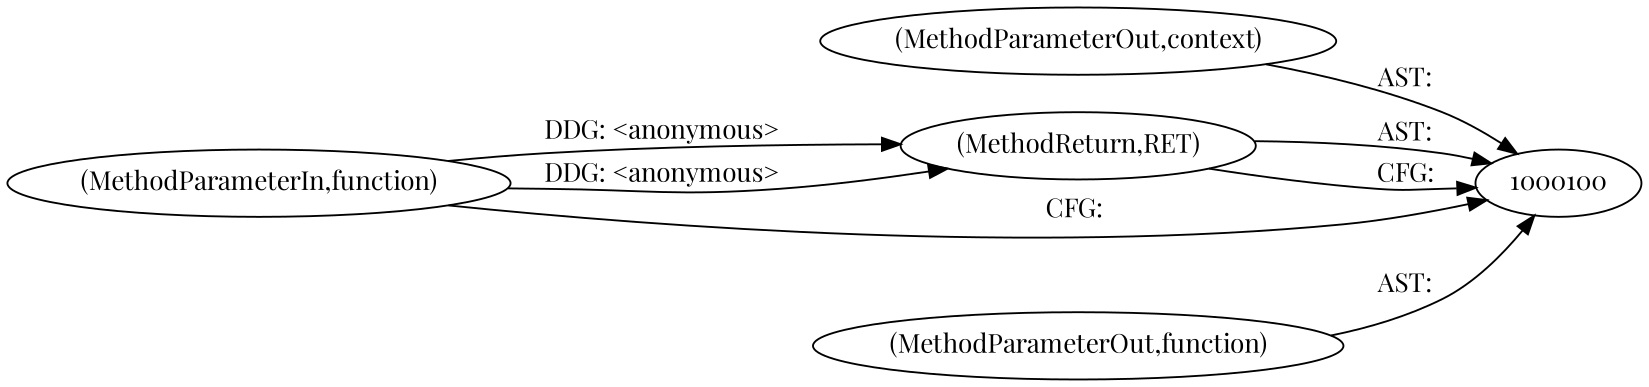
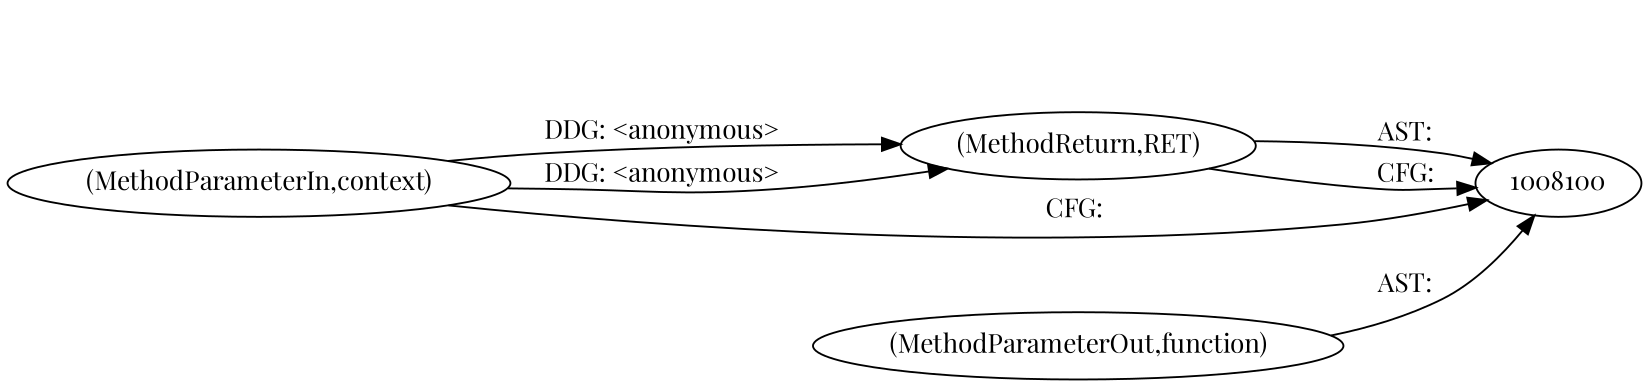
node "(MethodParameterOut,context)": removed
node "(MethodParameterIn,function)": label "(MethodParameterIn,function)" -> "(MethodParameterIn,context)"
node "1000100": label "1000100" -> "1008100"
